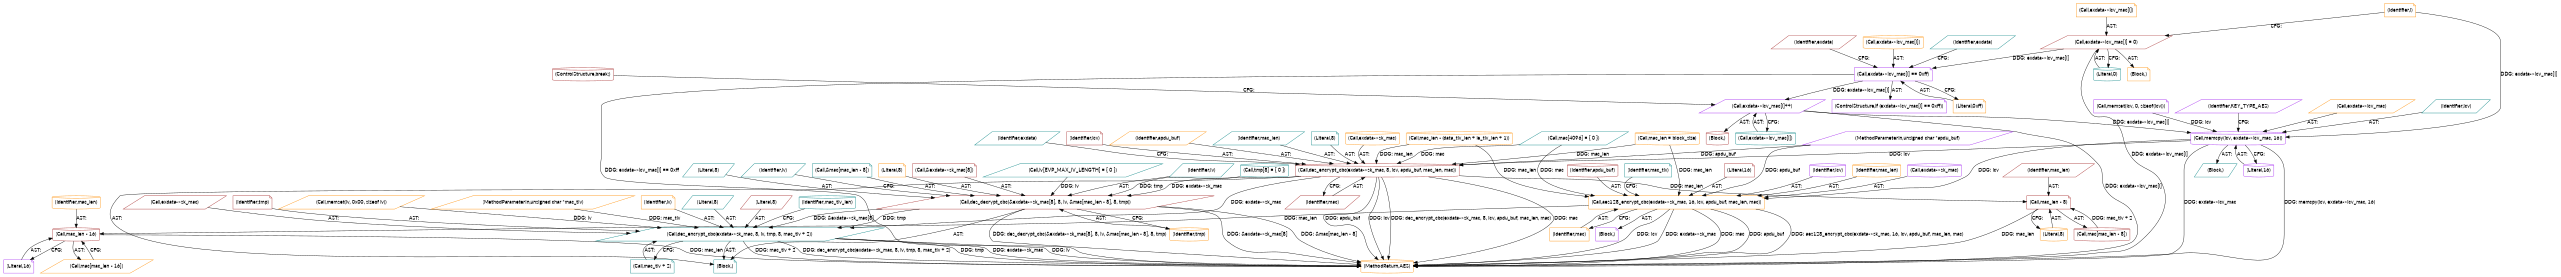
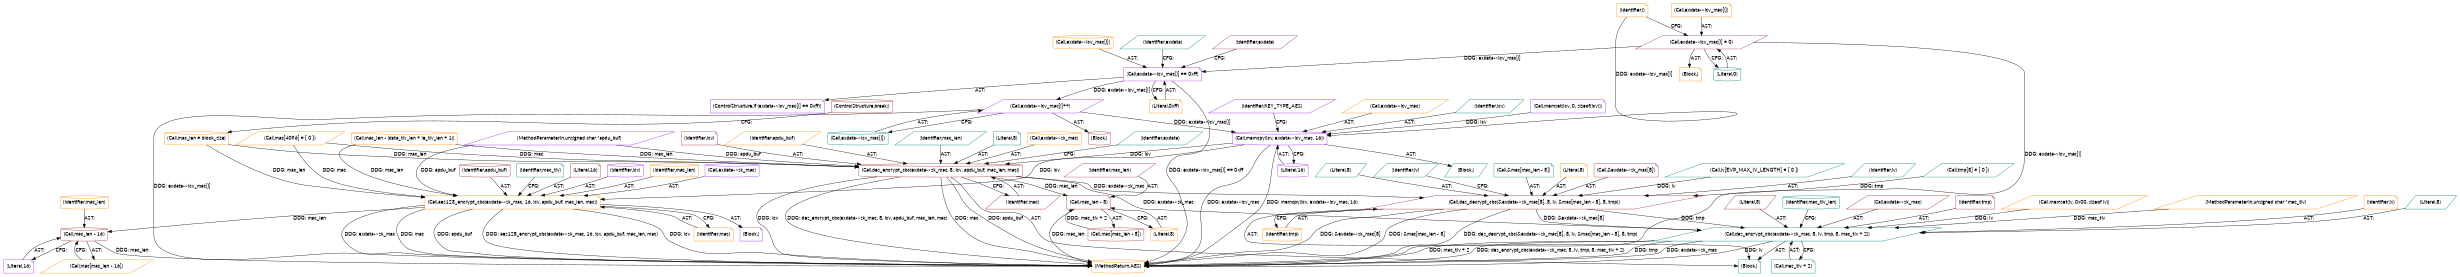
edge "(ControlStructure,break;)" -> "(Call,exdata->icv_mac[i]++)": now "(ControlStructure,break;)" -> "(Call,mac_len = block_size)"
node "(Call,mac[4096] = { 0 })": color teal -> darkorange
node "(Call,tmp[8] = { 0 })": shape cylinder -> parallelogram
